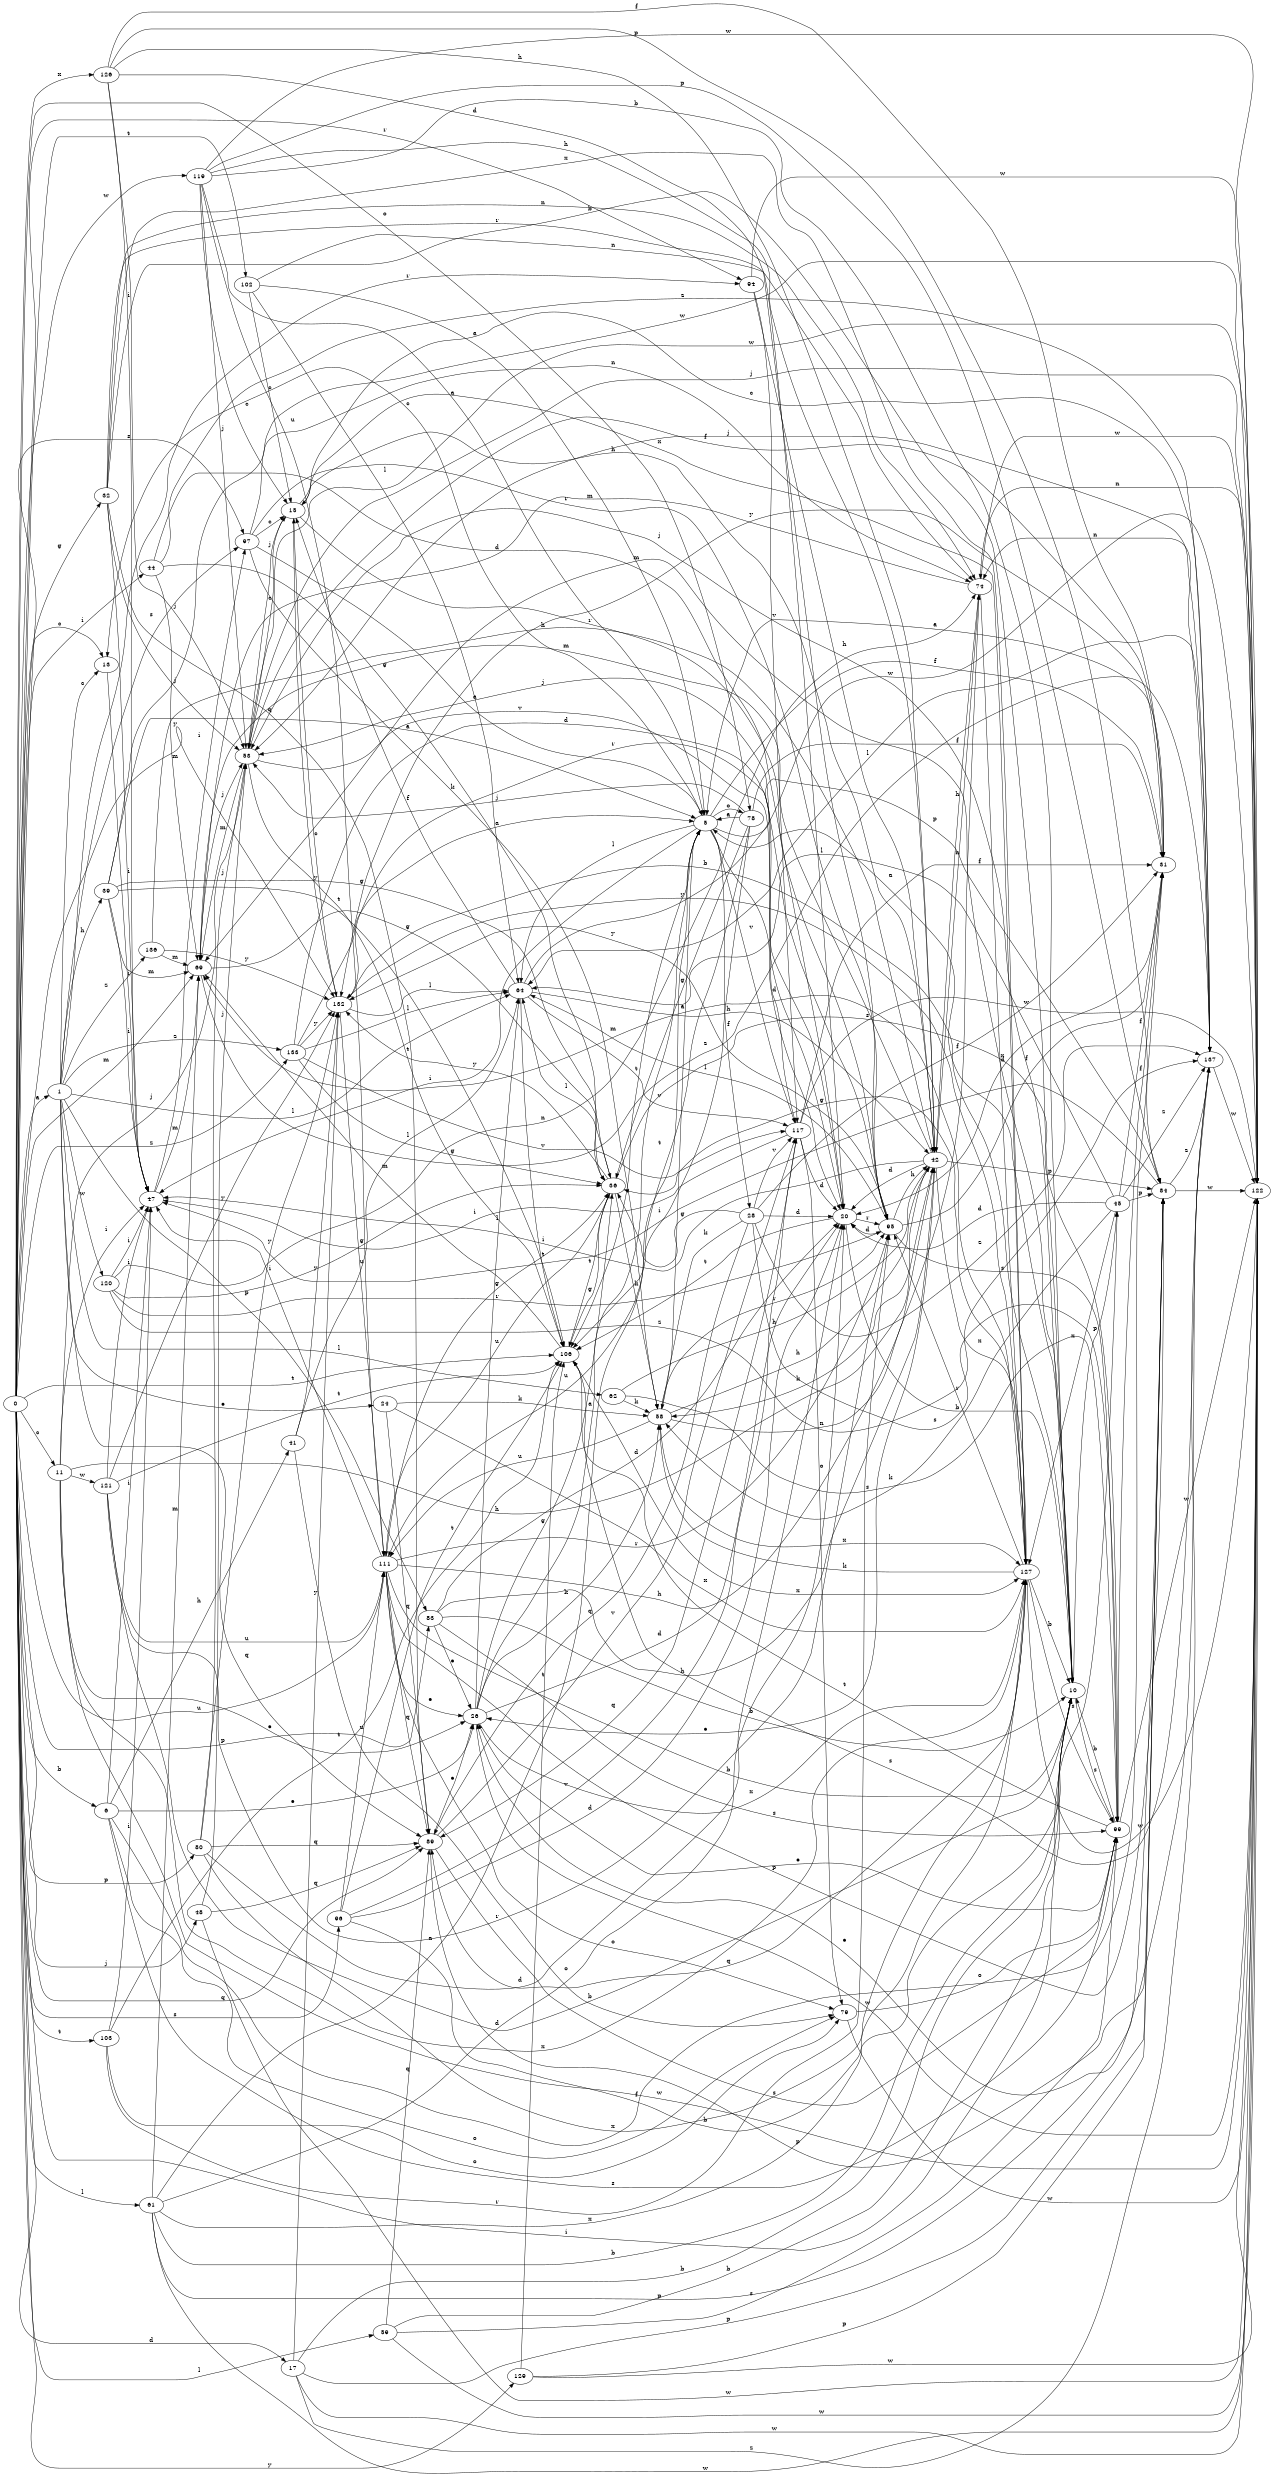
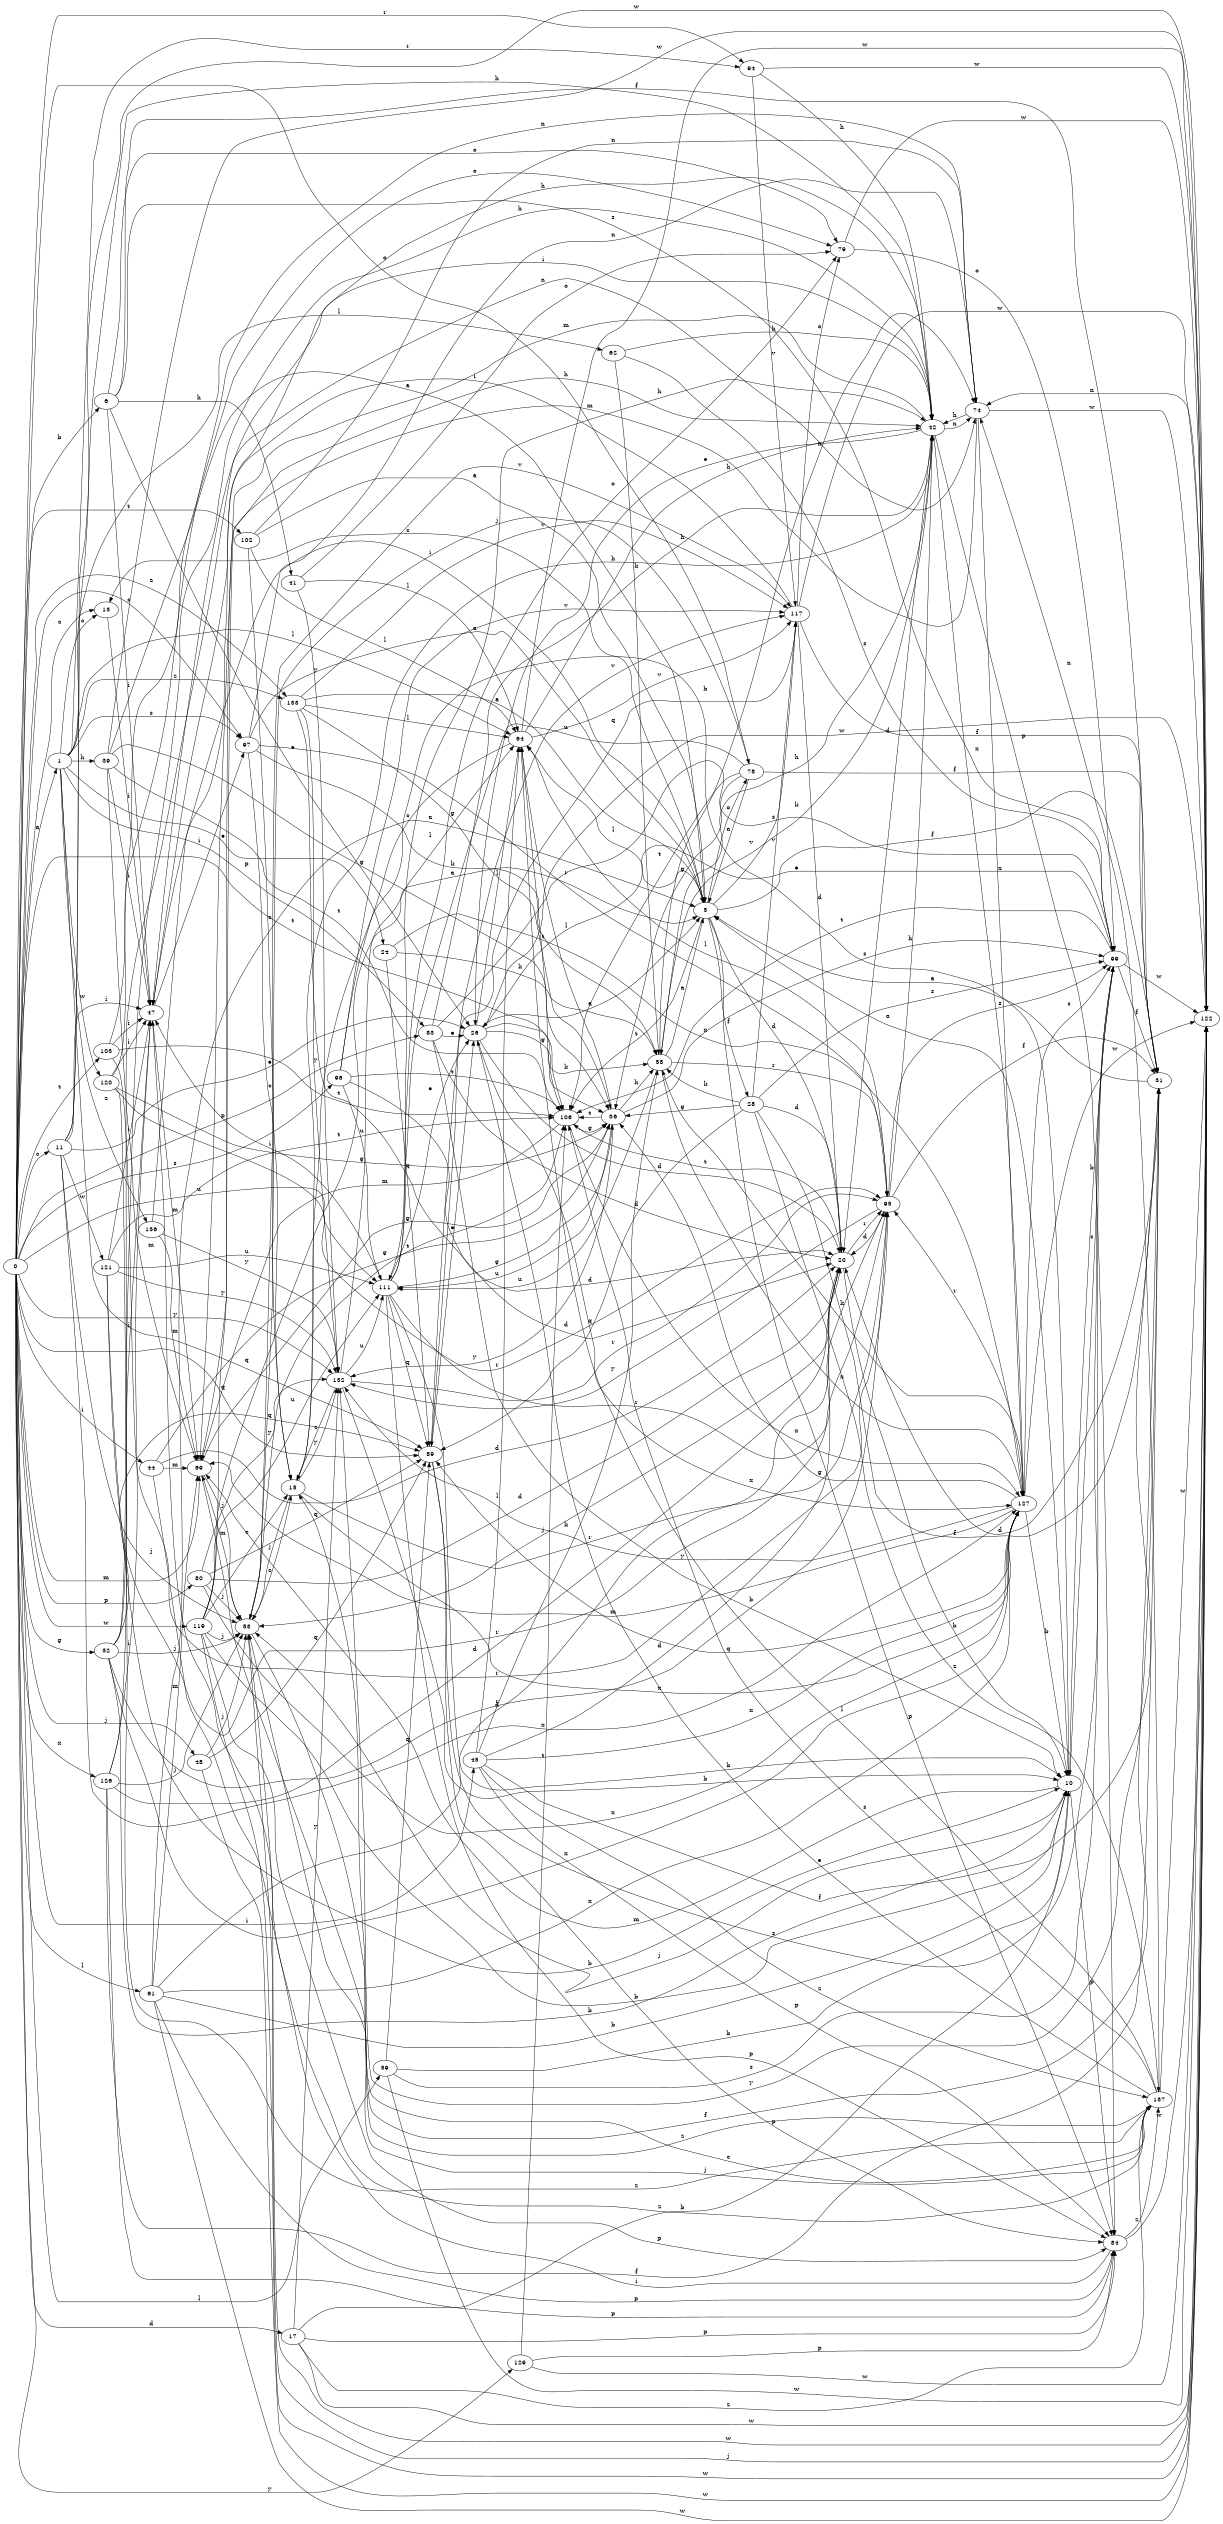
edge "64" -> "15": label "f" -> "c"
edge "10" -> "45": now "10" -> "84"
